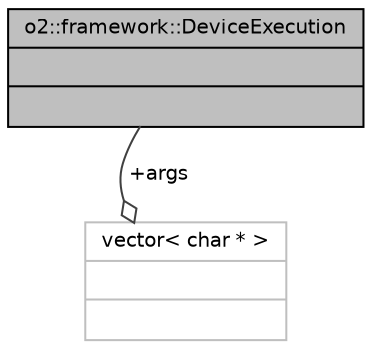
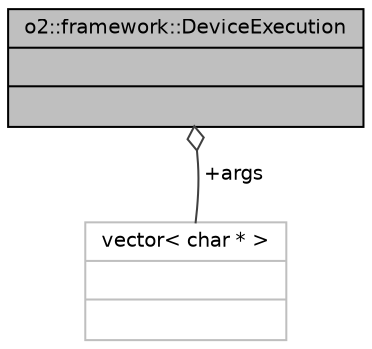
edge "o2::framework::DeviceExecution" -> "vector< char * >": reversed
